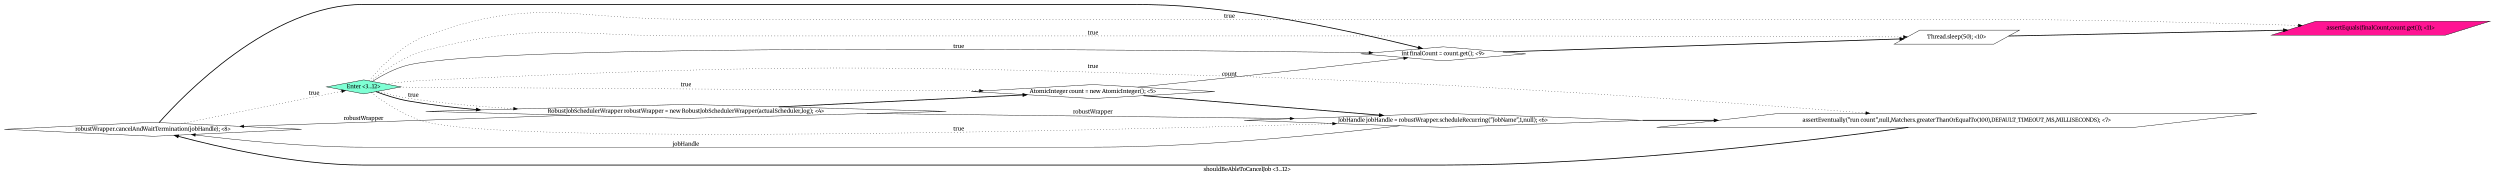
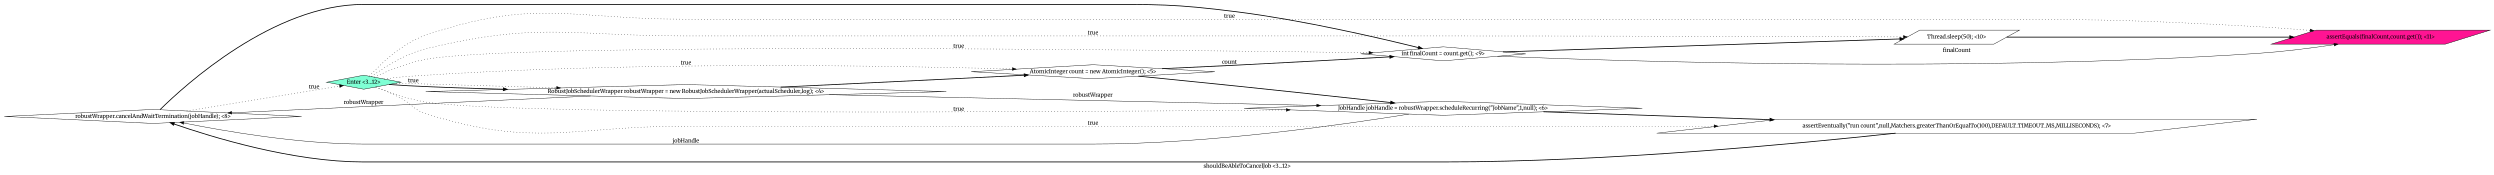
edge "Enter <3...12>" -> "int finalCount = count.get(); <9>": style solid -> dotted
edge "int finalCount = count.get(); <9>" -> "assertEquals(finalCount,count.get()); <11>": added, label "finalCount"
edge "AtomicInteger count = new AtomicInteger(); <5>" -> "int finalCount = count.get(); <9>": style solid -> bold
